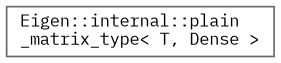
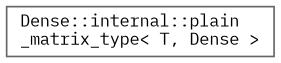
node "Eigen::internal::plain _matrix_type< T, Dense >": label "Eigen::internal::plain _matrix_type< T, Dense >" -> "Dense::internal::plain _matrix_type< T, Dense >"
